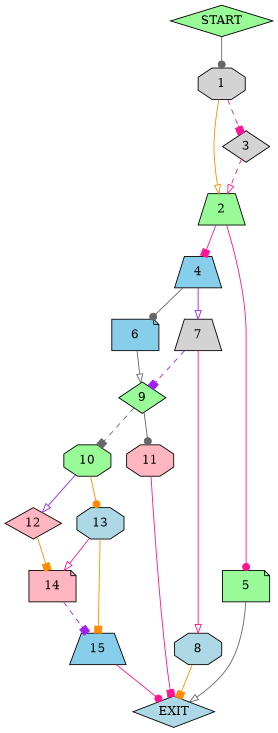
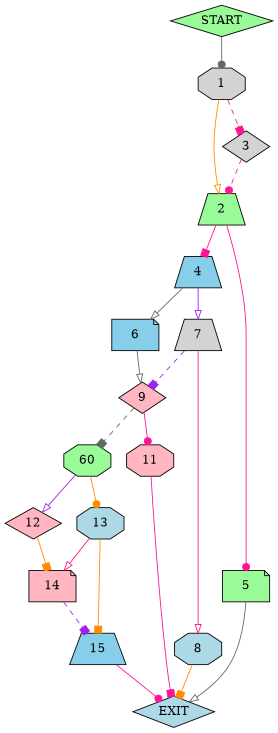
edge "3" -> "2": arrowhead onormal -> dot
edge "4" -> "6": arrowhead dot -> onormal
node "9": fillcolor palegreen -> lightpink
edge "9" -> "11": color gray40 -> deeppink
node "10": label "10" -> "60"
